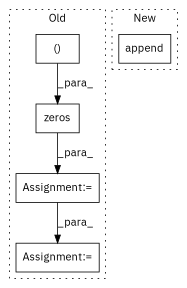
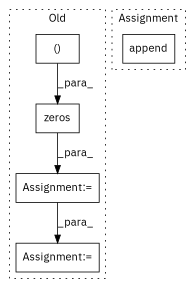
cluster "New": label "New" -> "Assignment"
